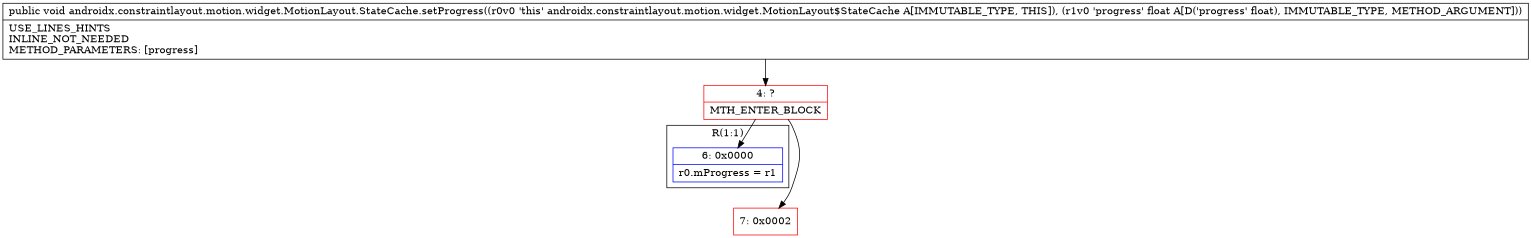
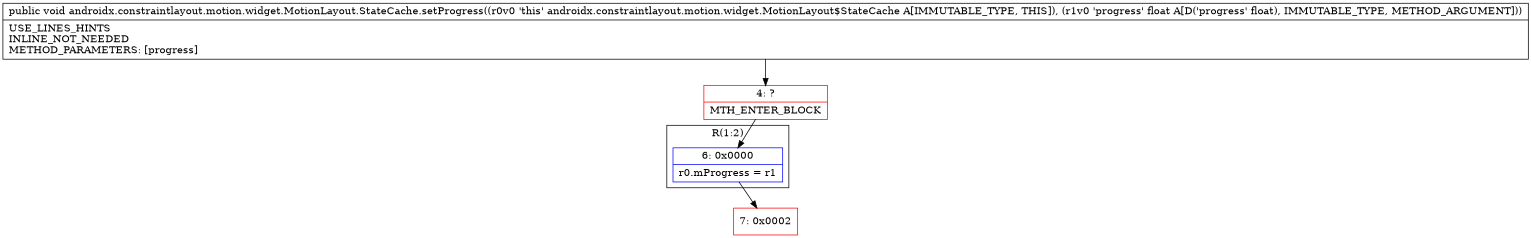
cluster "R(1:1)": label "R(1:1)" -> "R(1:2)"
edge "4: ?" -> "7: 0x0002": now "6: 0x0000" -> "7: 0x0002"
